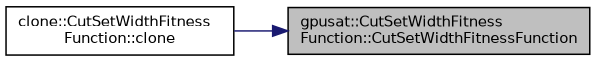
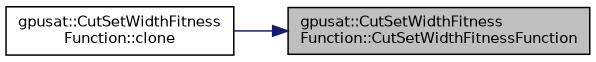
node "clone::CutSetWidthFitness Function::clone": label "clone::CutSetWidthFitness Function::clone" -> "gpusat::CutSetWidthFitness Function::clone"
